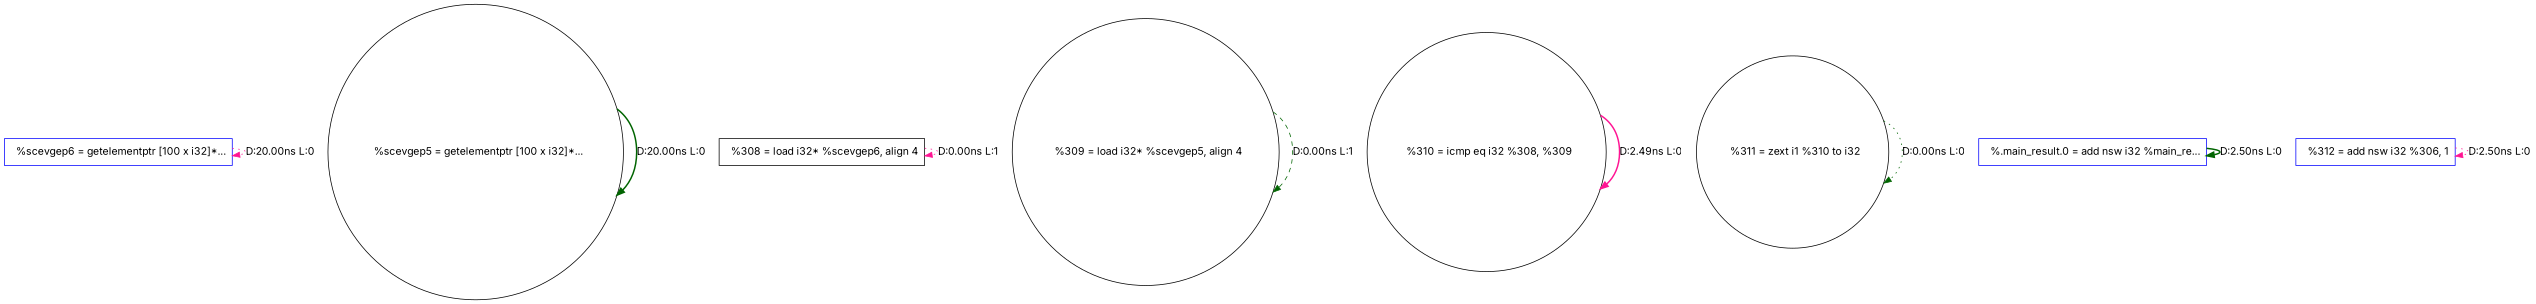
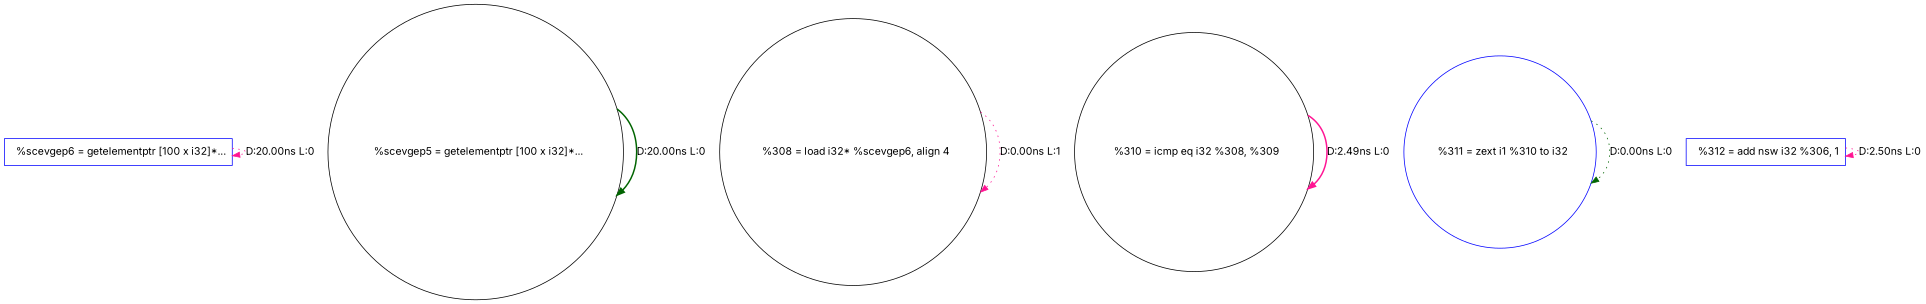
node "%308 = load i32* %scevgep6, align 4": shape box -> circle
node "%309 = load i32* %scevgep5, align 4": removed
node "%311 = zext i1 %310 to i32": color black -> blue
node "%.main_result.0 = add nsw i32 %main_re...": removed
